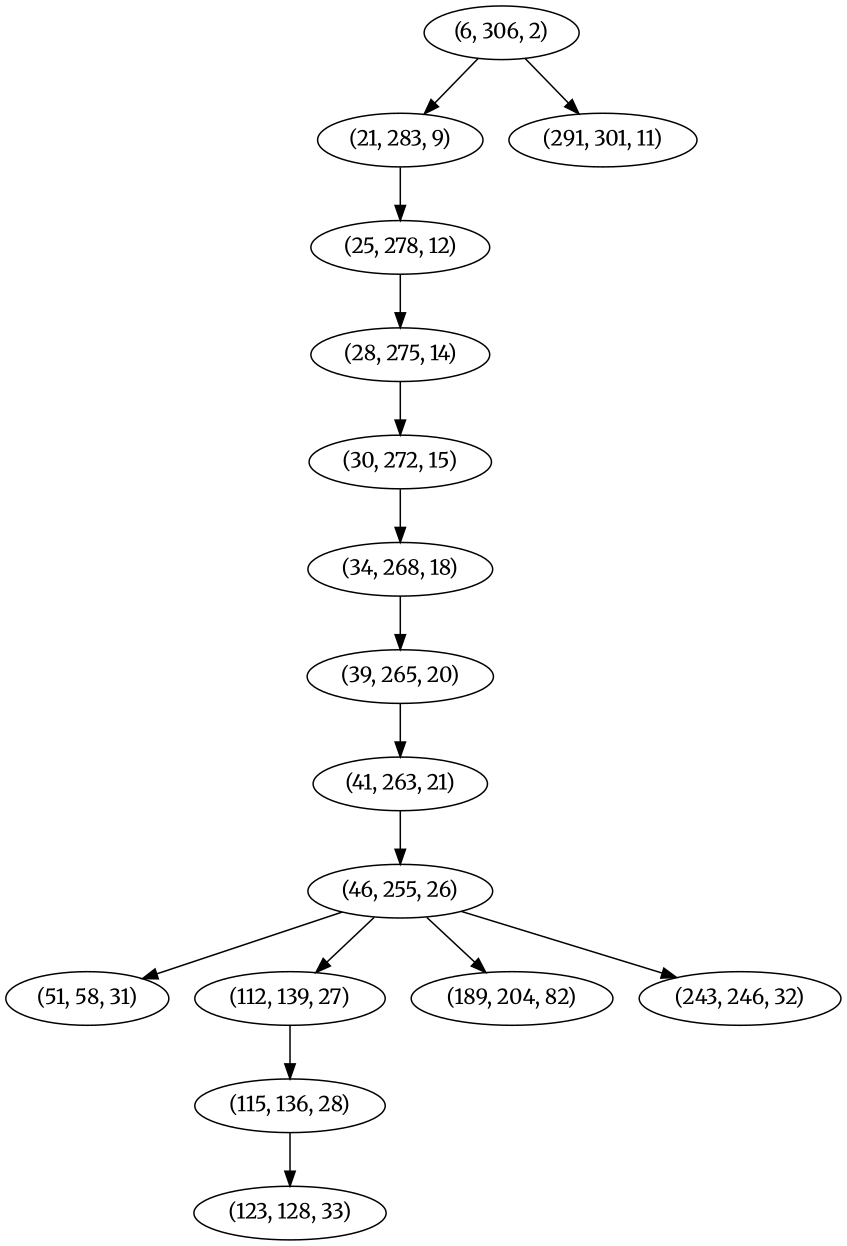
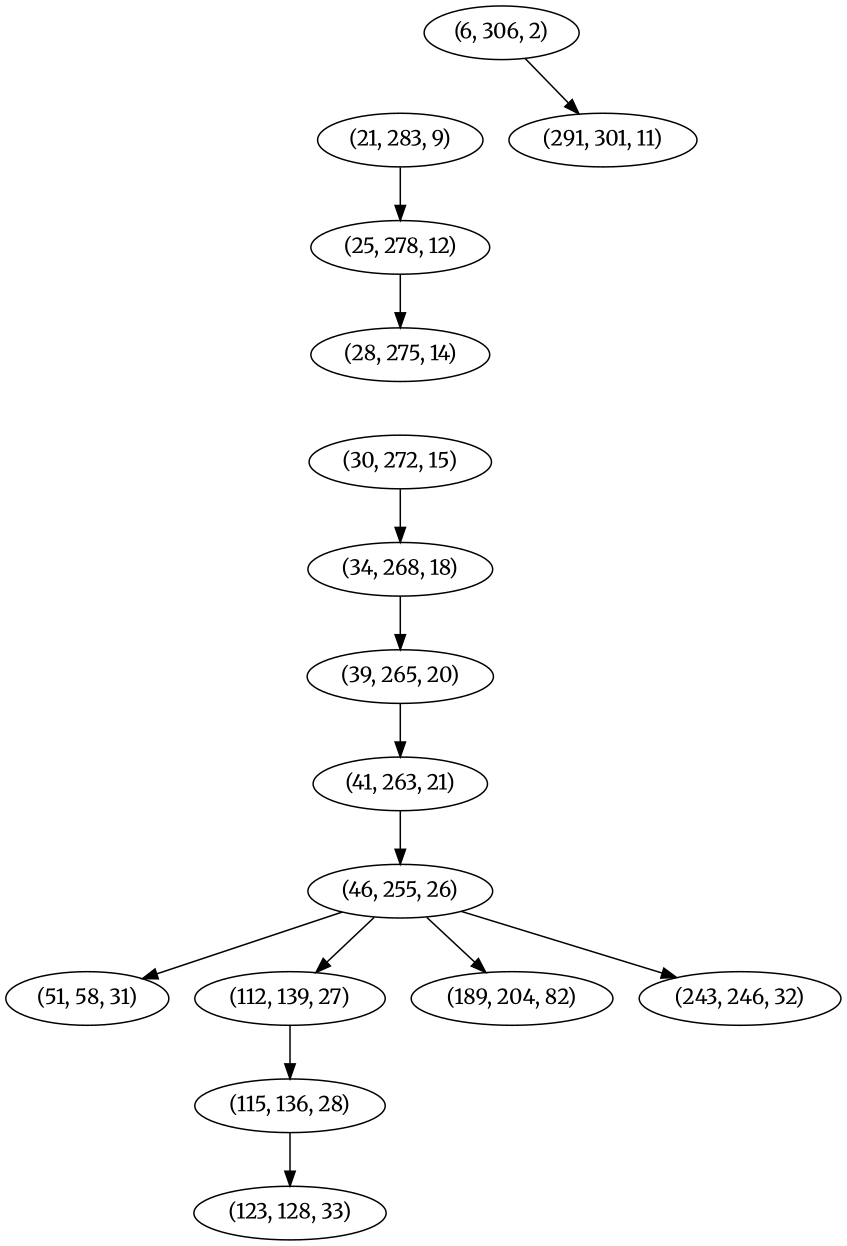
edge "(6, 306, 2)" -> "(21, 283, 9)": removed
edge "(28, 275, 14)" -> "(30, 272, 15)": removed
